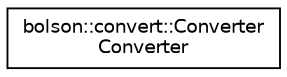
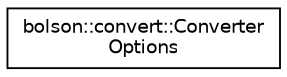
node "bolson::convert::Converter Converter": label "bolson::convert::Converter Converter" -> "bolson::convert::Converter Options"
